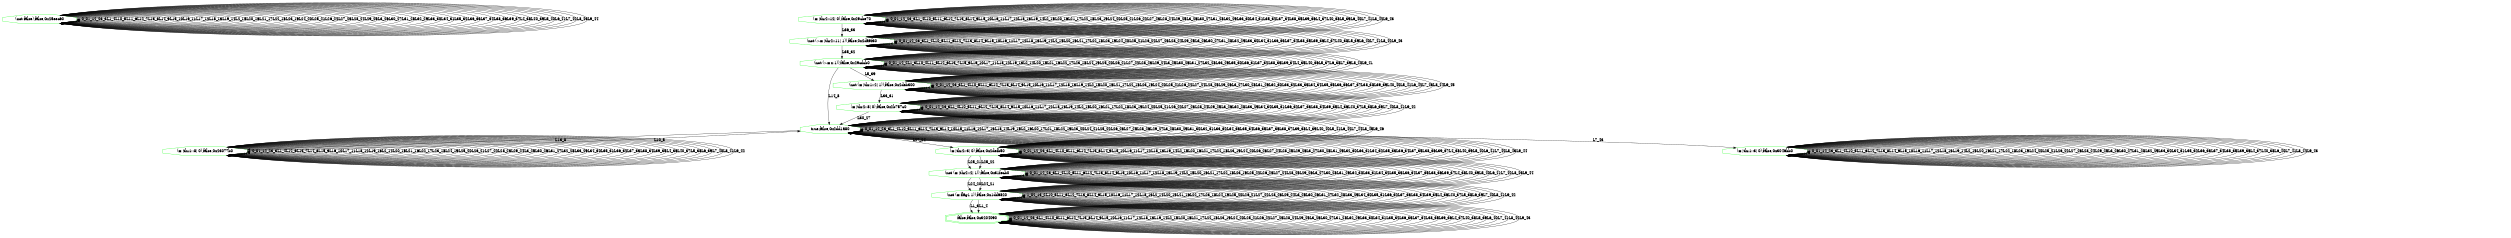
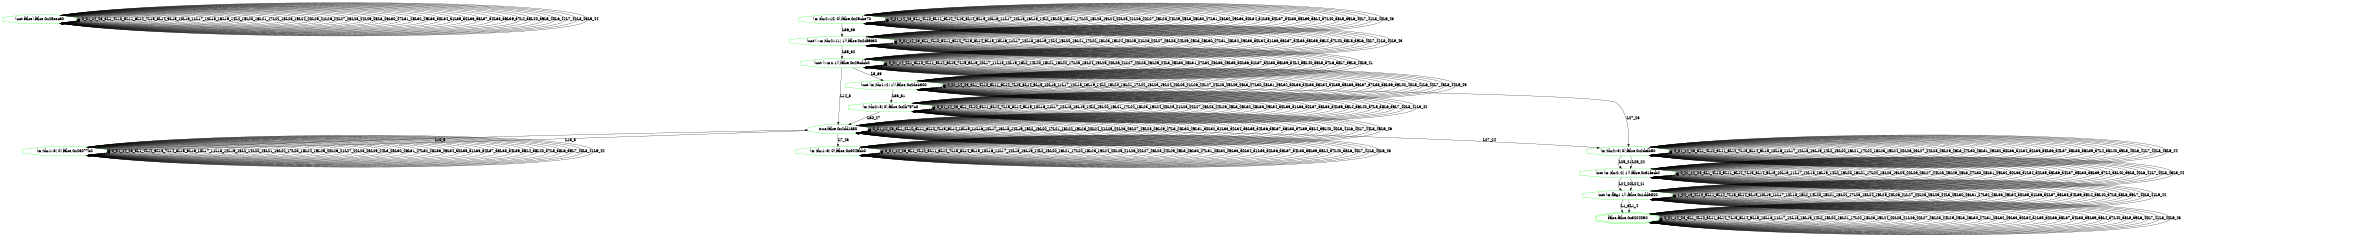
edge "(not (= |thr1::2| 1)),false,0x2deb300" -> "(= |thr2::3| 0),false,0x2defb50": added, label "L27_23"
